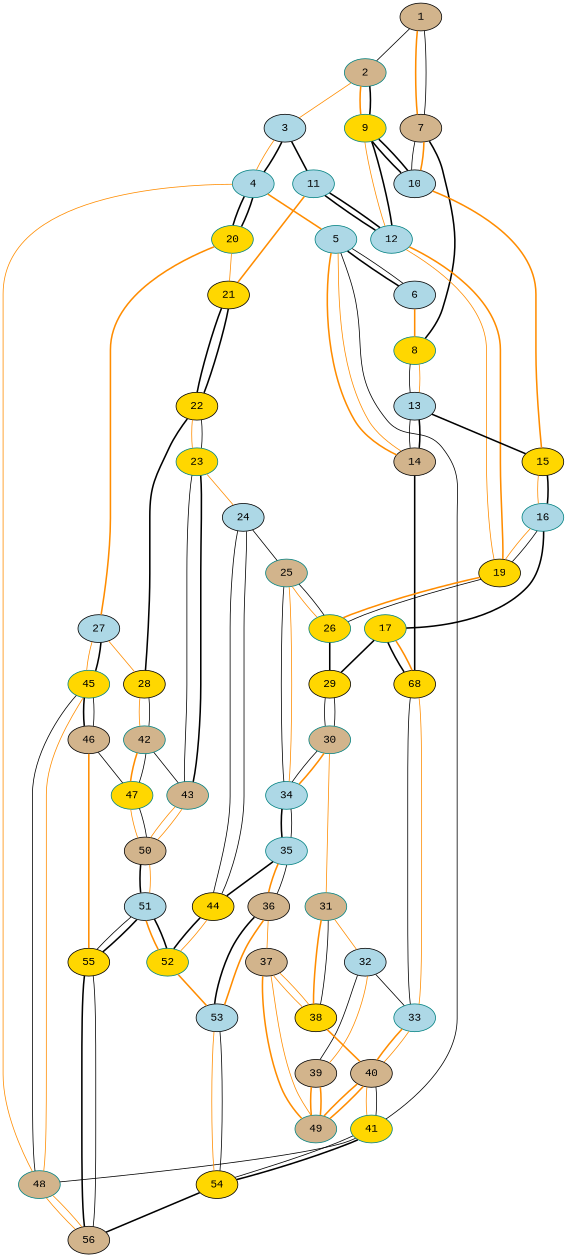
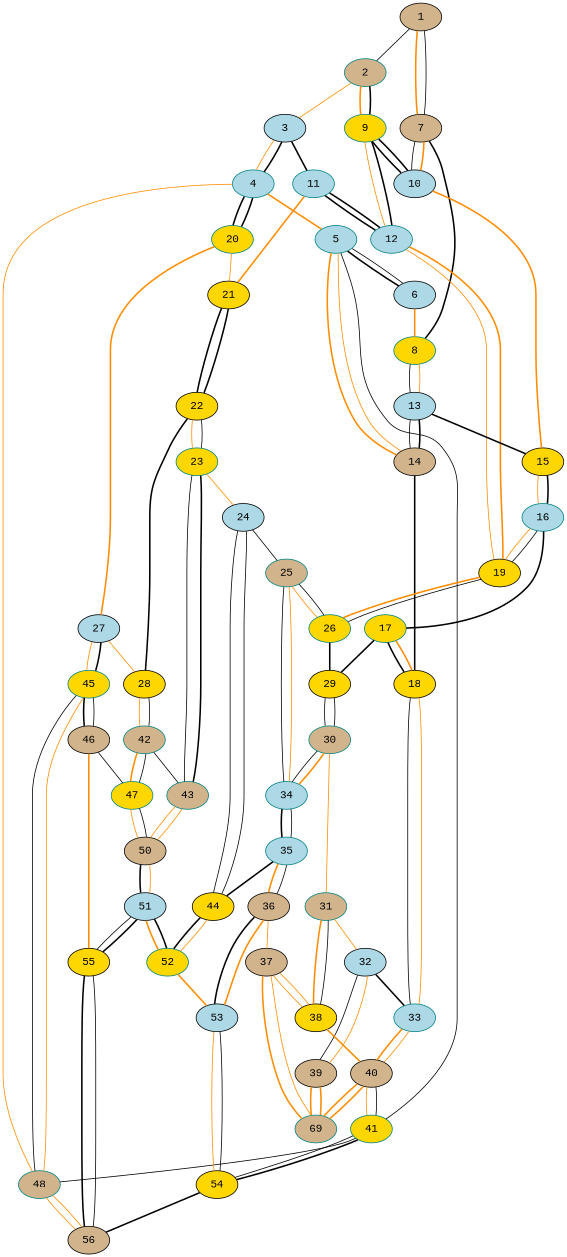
node "68": label "68" -> "18"
edge "32" -- "33": style solid -> bold
node "49": label "49" -> "69"
